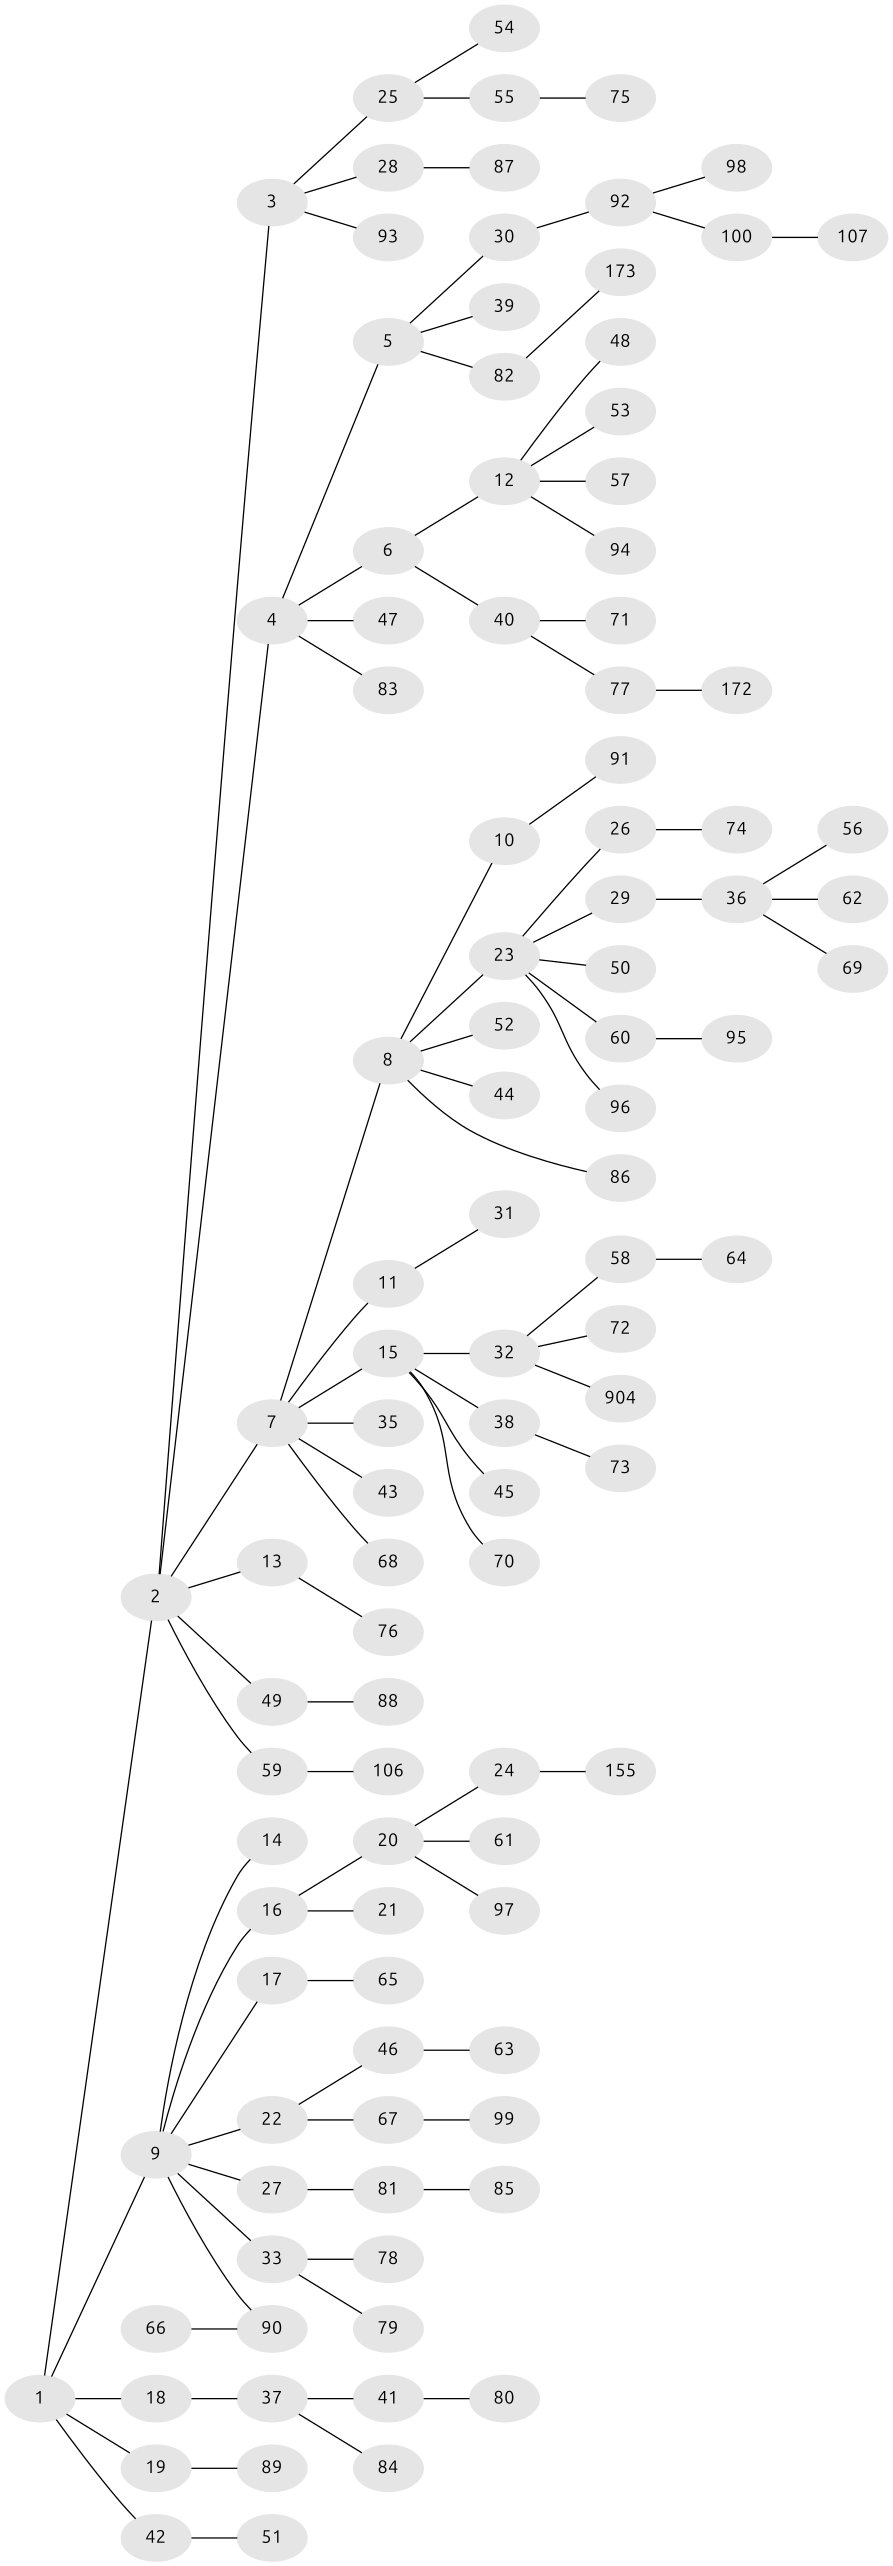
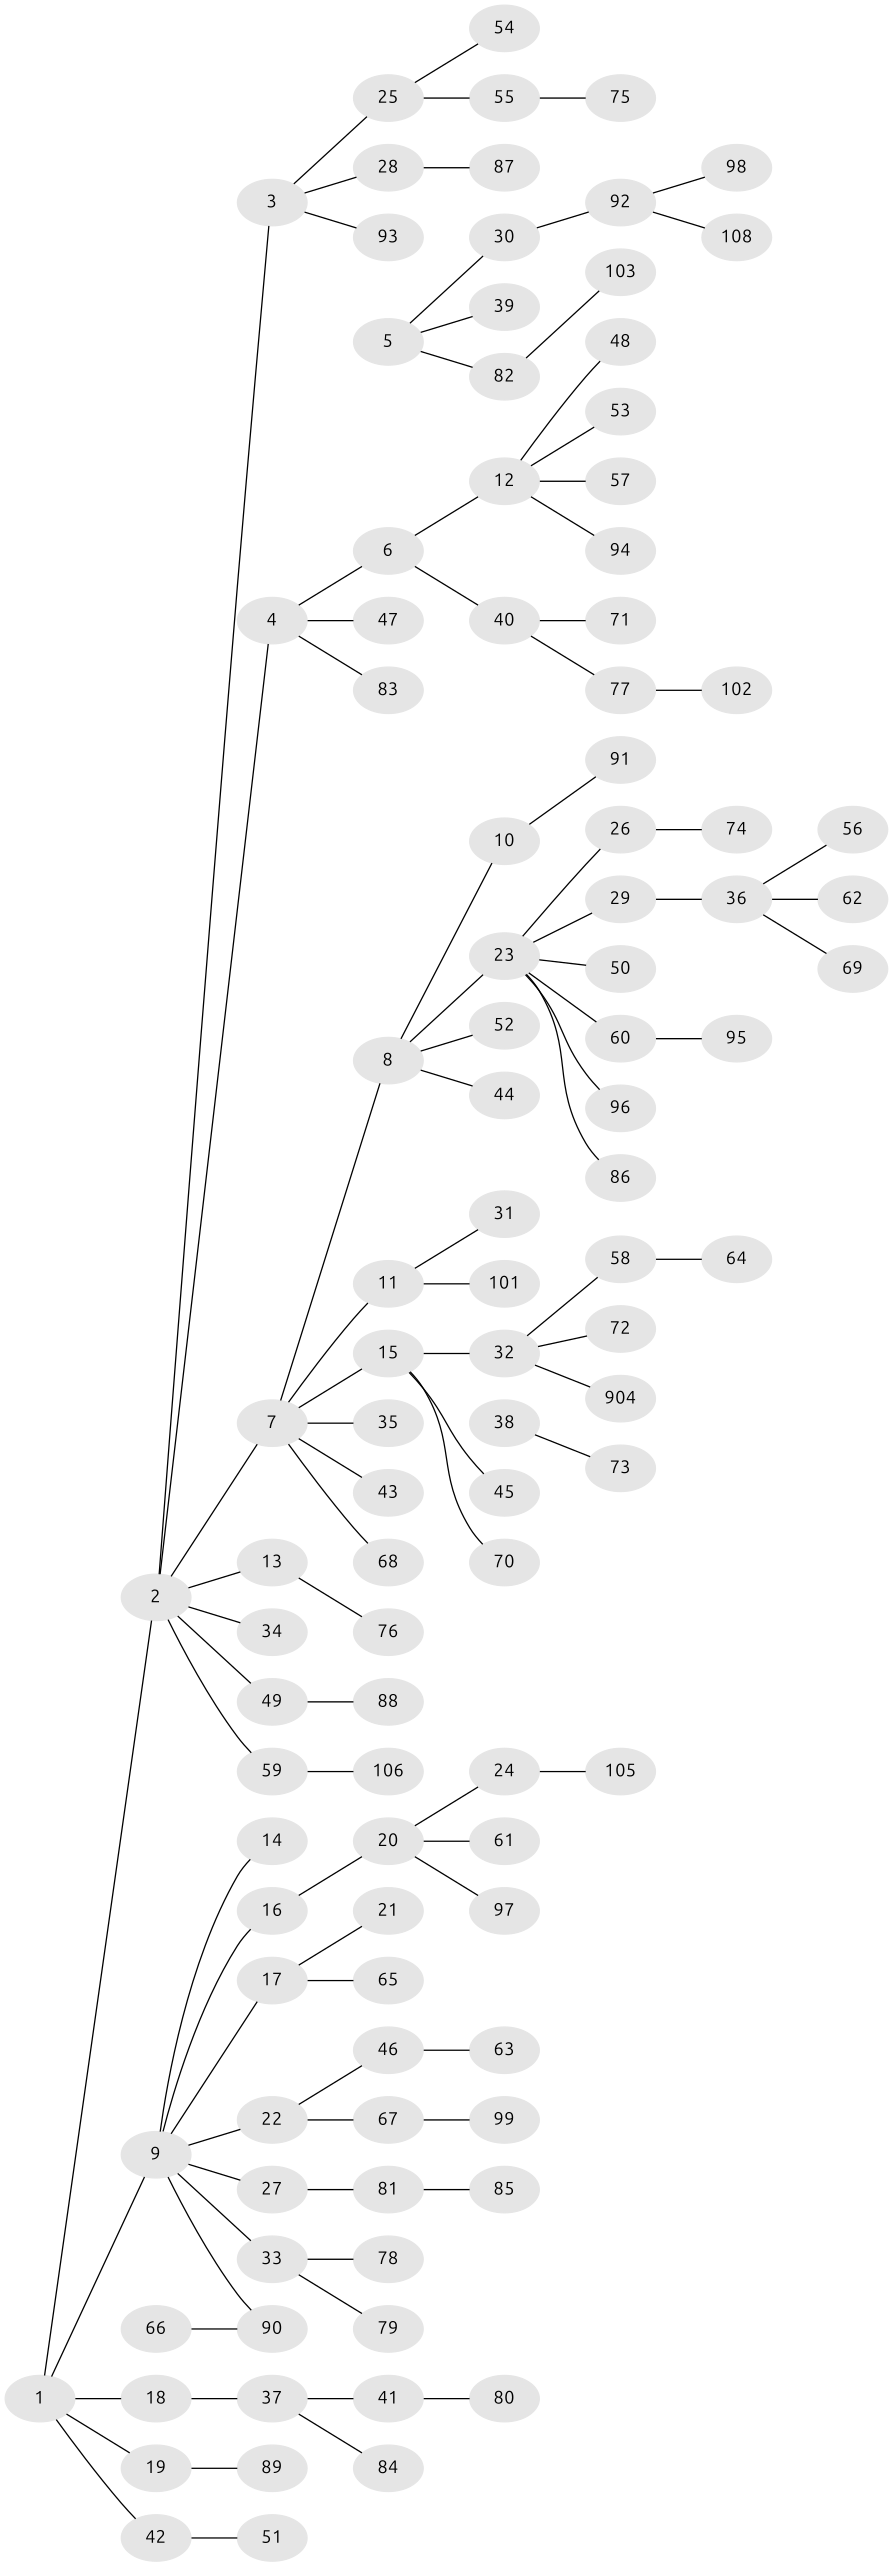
node "100": label "100" -> "108"
node "107": removed
node "173": label "173" -> "103"
edge "5" -- "4": removed
node "172": label "172" -> "102"
edge "8" -- "86": now "23" -- "86"
node "101": added
edge "15" -- "38": removed
node "34": added
node "155": label "155" -> "105"
edge "16" -- "21": now "17" -- "21"
